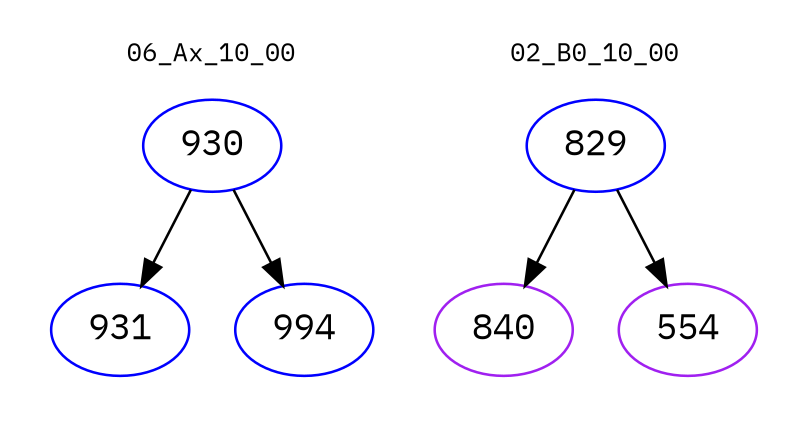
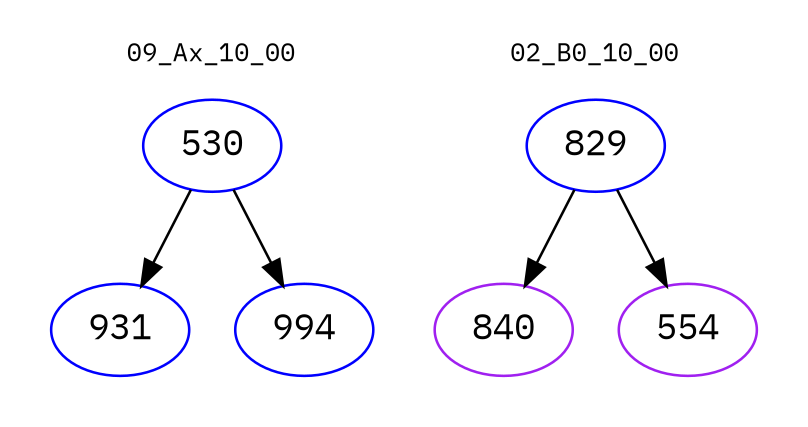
cluster "06_Ax_10_00": label "06_Ax_10_00" -> "09_Ax_10_00"
node "930": label "930" -> "530"
